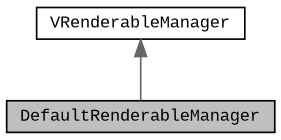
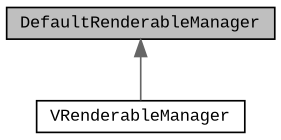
edge "DefaultRenderableManager" -> "VRenderableManager": reversed
